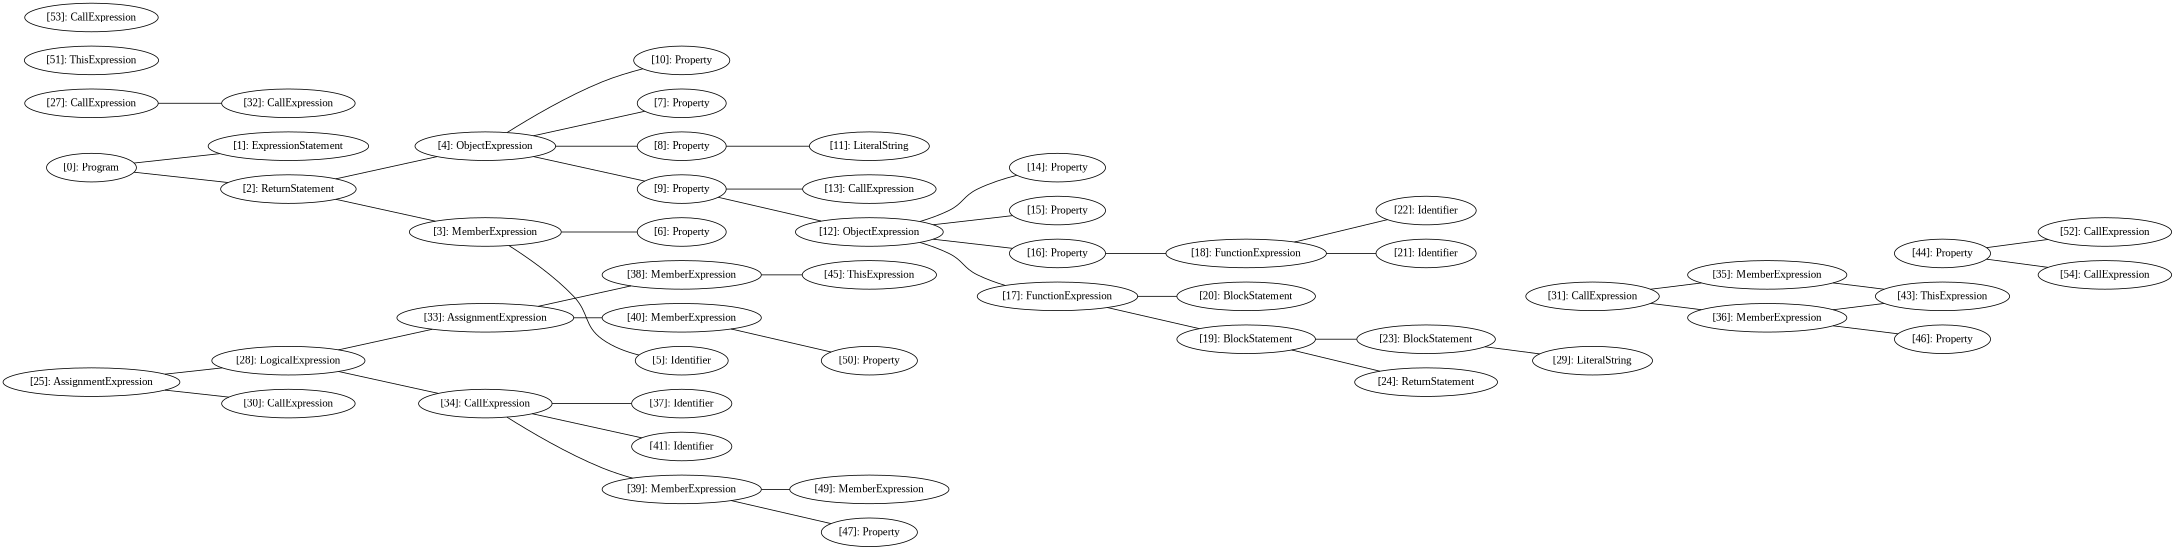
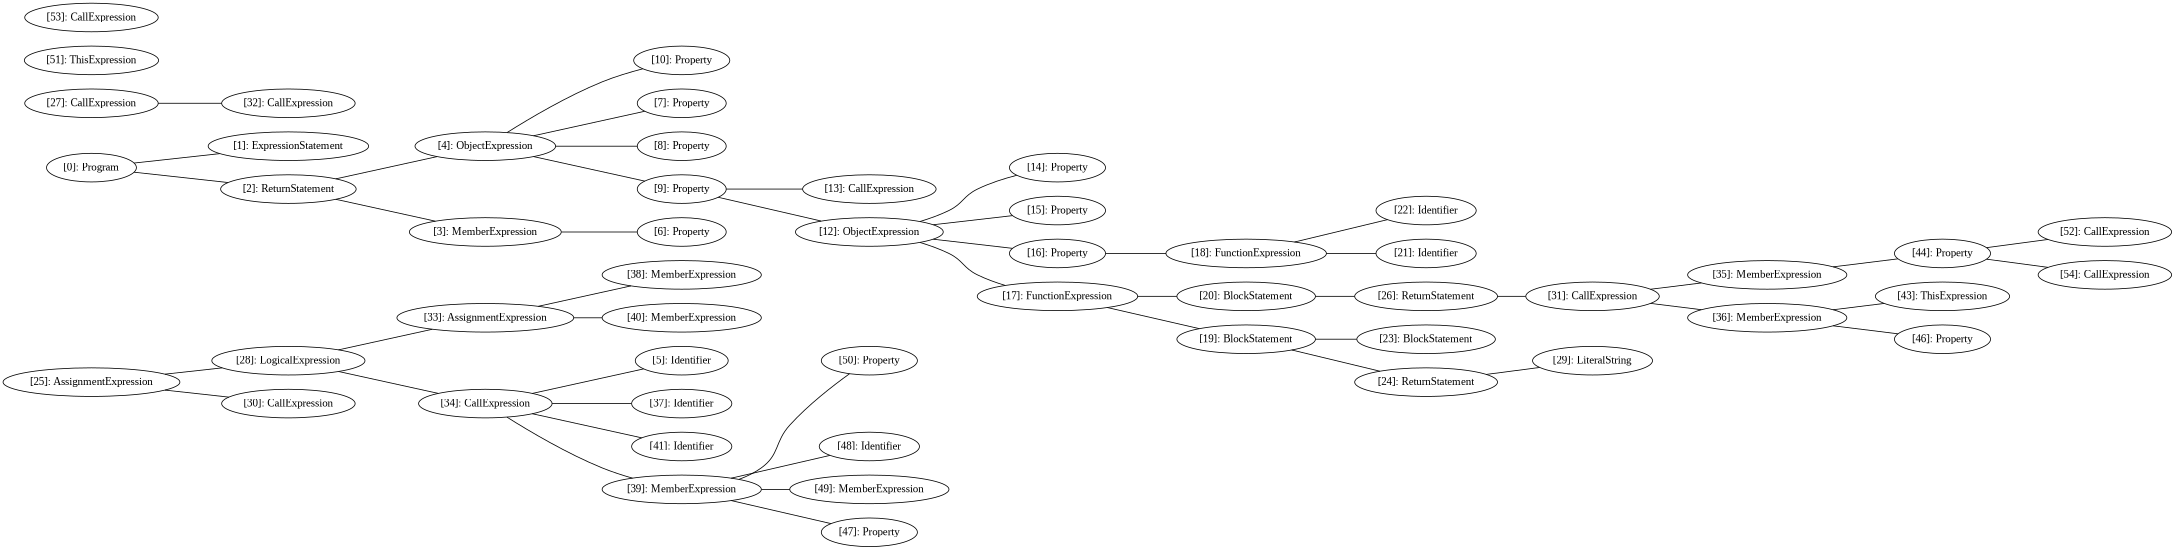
node "[11]: LiteralString": removed
node "[45]: ThisExpression": removed
edge "[35]: MemberExpression" -- "[43]: ThisExpression": now "[35]: MemberExpression" -- "[44]: Property"
node "[26]: ReturnStatement": added
edge "[3]: MemberExpression" -- "[5]: Identifier": now "[34]: CallExpression" -- "[5]: Identifier"
edge "[40]: MemberExpression" -- "[50]: Property": now "[39]: MemberExpression" -- "[50]: Property"
edge "[23]: BlockStatement" -- "[29]: LiteralString": now "[24]: ReturnStatement" -- "[29]: LiteralString"
node "[48]: Identifier": added
